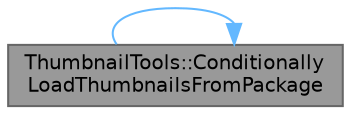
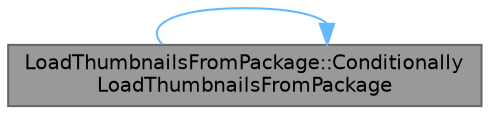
node "ThumbnailTools::Conditionally LoadThumbnailsFromPackage": label "ThumbnailTools::Conditionally LoadThumbnailsFromPackage" -> "LoadThumbnailsFromPackage::Conditionally LoadThumbnailsFromPackage"
